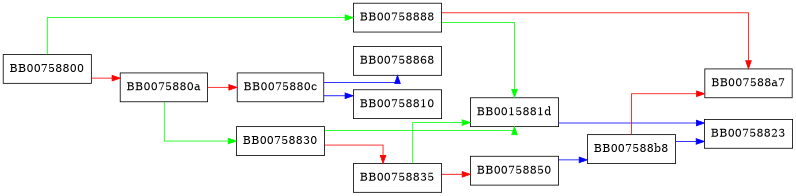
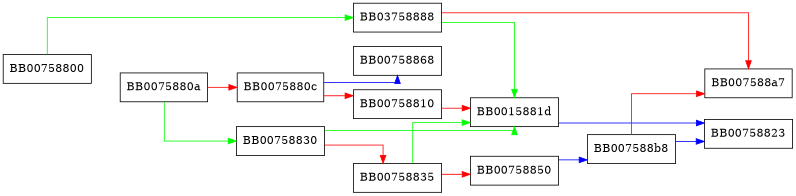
node "BB00758888": label "BB00758888" -> "BB03758888"
edge "BB00758800" -> "BB0075880a": removed
edge "BB0075880c" -> "BB00758810": color blue -> red
edge "BB00758810" -> "BB0015881d": added
